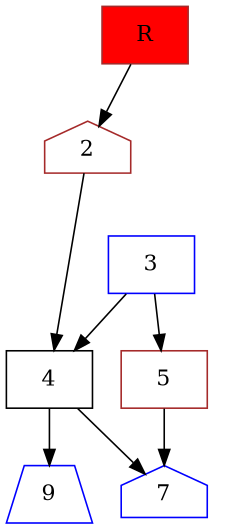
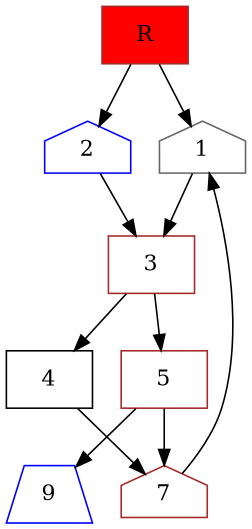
node "2": color brown -> blue
node "1": added
edge "2" -> "4": now "2" -> "3"
node "3": color blue -> brown
edge "4" -> "9": now "5" -> "9"
node "7": color blue -> brown
